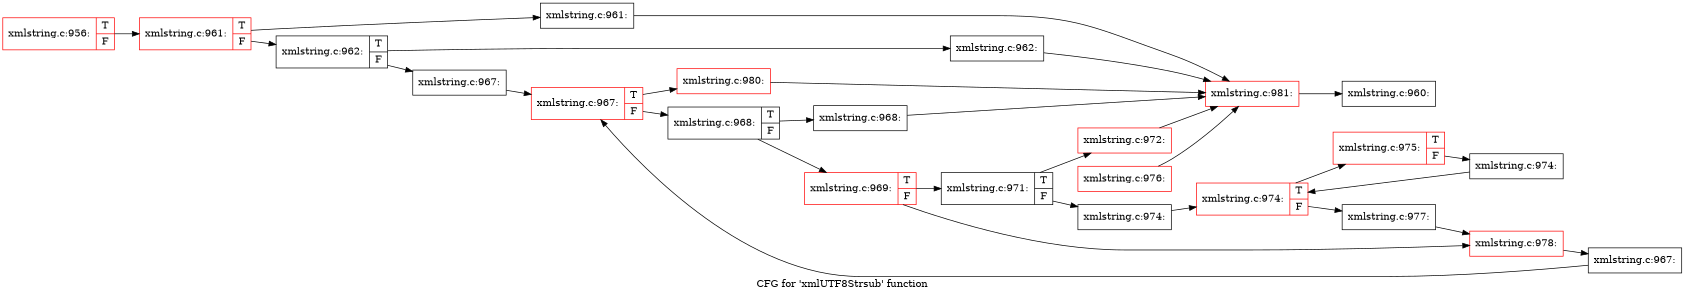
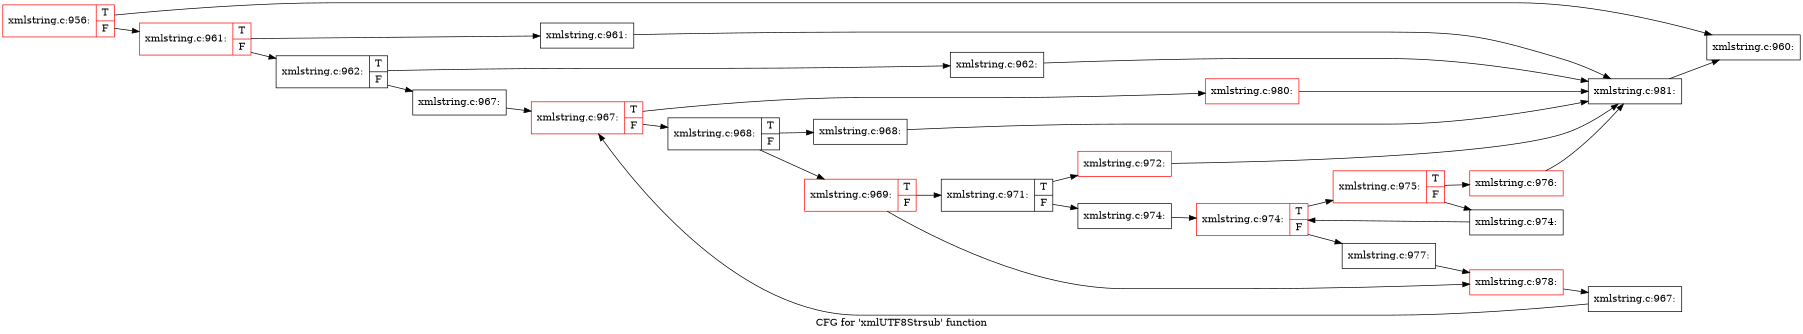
edge "xmlstring.c:956:" -> "xmlstring.c:960:": added
node "xmlstring.c:981:": color red -> black
edge "xmlstring.c:975:" -> "xmlstring.c:976:": added
